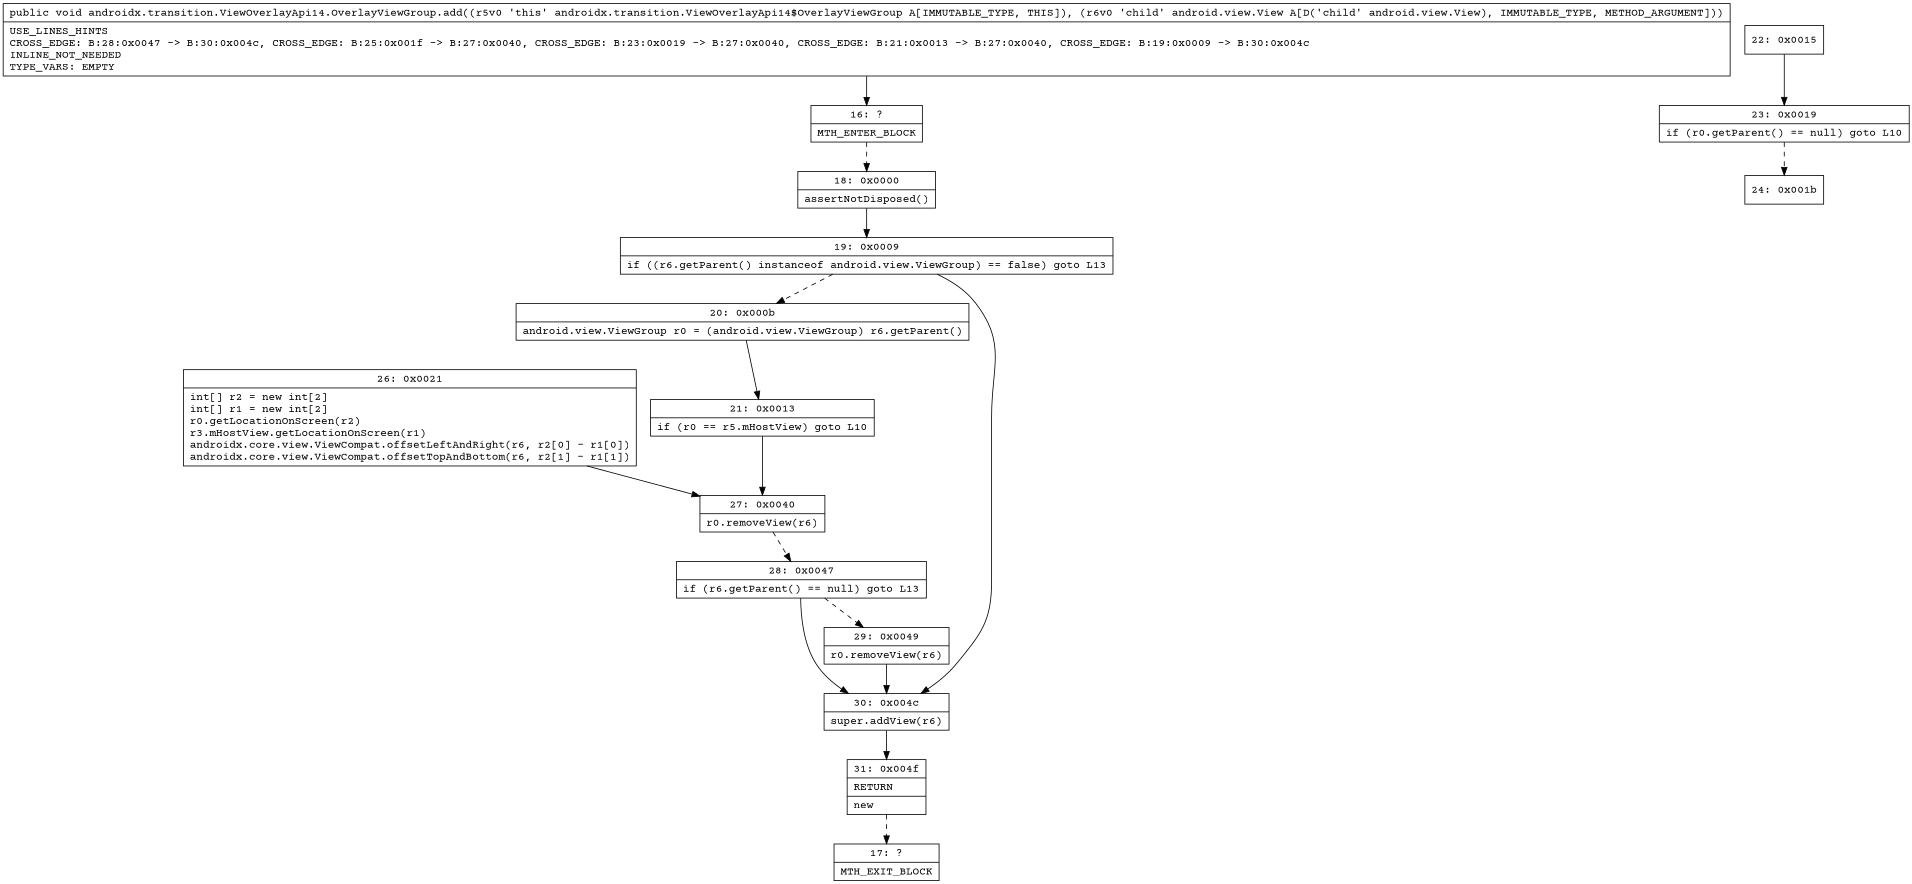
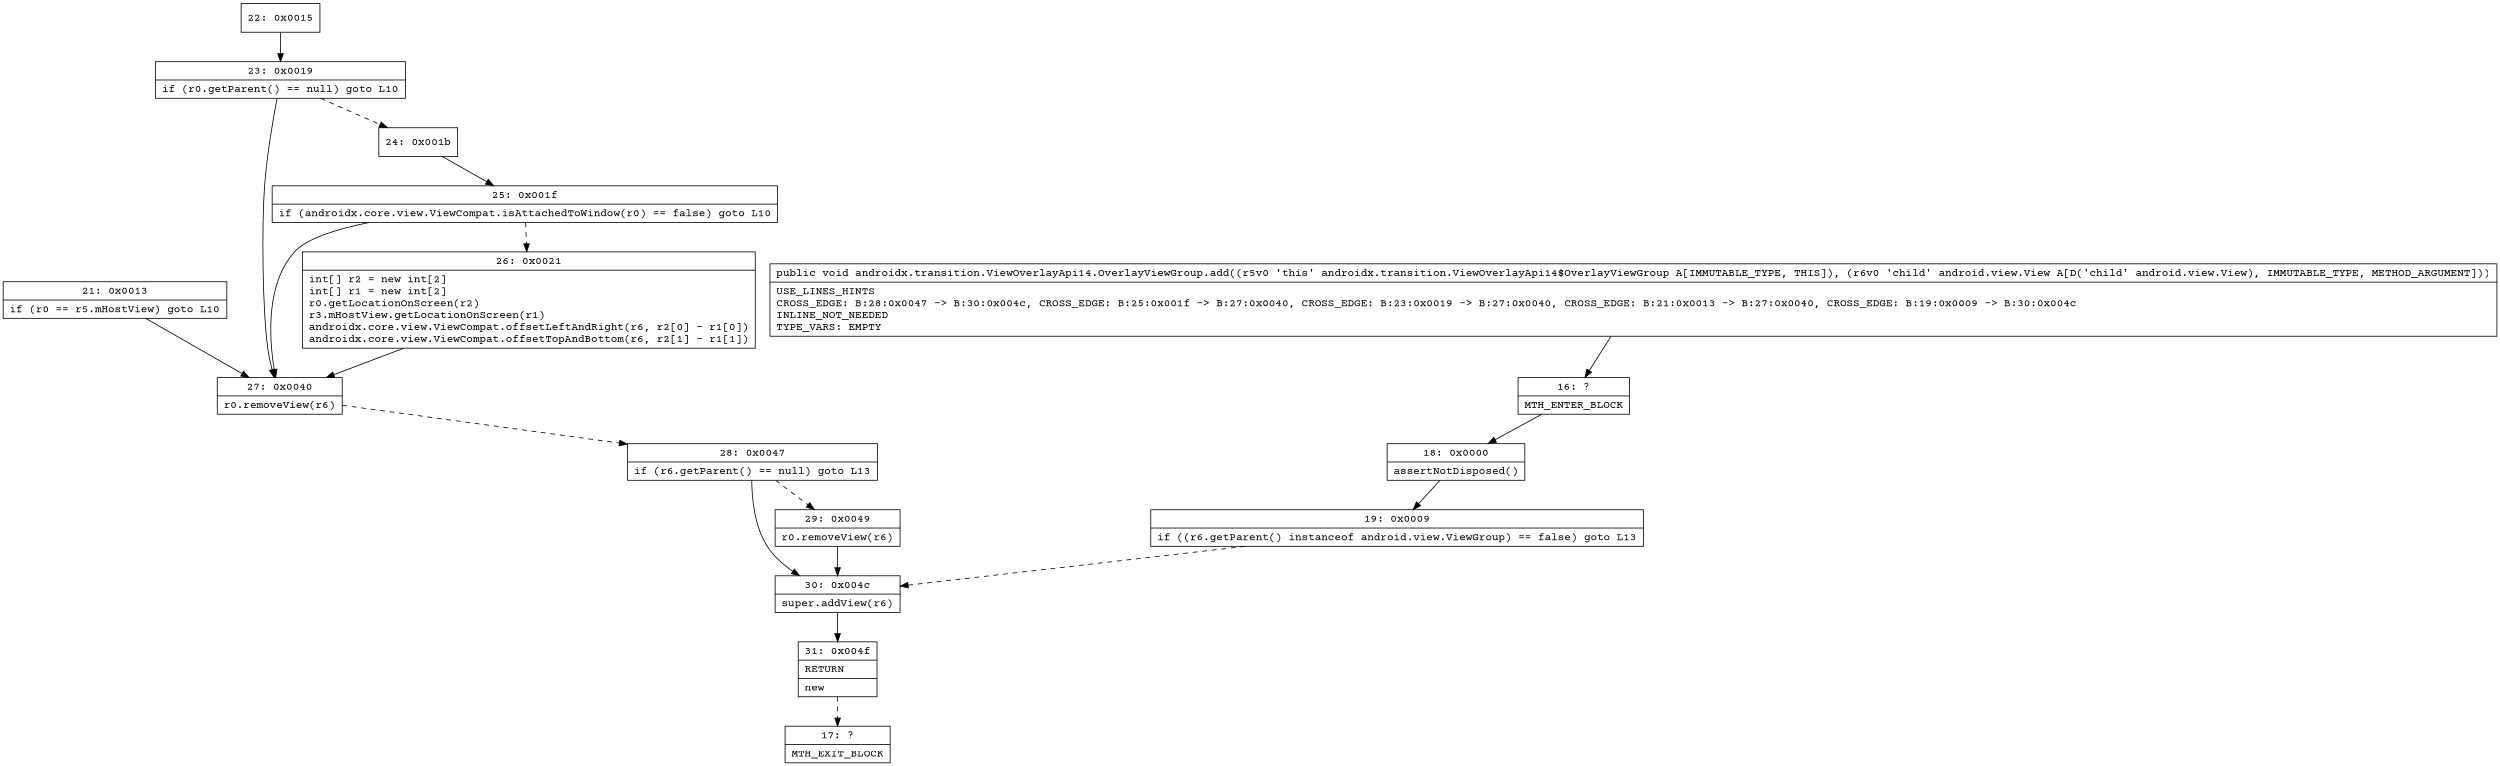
edge "16: ?" -> "18: 0x0000": style dashed -> solid
node "25: 0x001f": added
edge "23: 0x0019" -> "27: 0x0040": added
node "20: 0x000b": removed
edge "19: 0x0009" -> "30: 0x004c": style solid -> dashed
